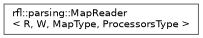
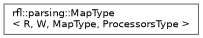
node "rfl::parsing::MapReader < R, W, MapType, ProcessorsType >": label "rfl::parsing::MapReader < R, W, MapType, ProcessorsType >" -> "rfl::parsing::MapType < R, W, MapType, ProcessorsType >"
